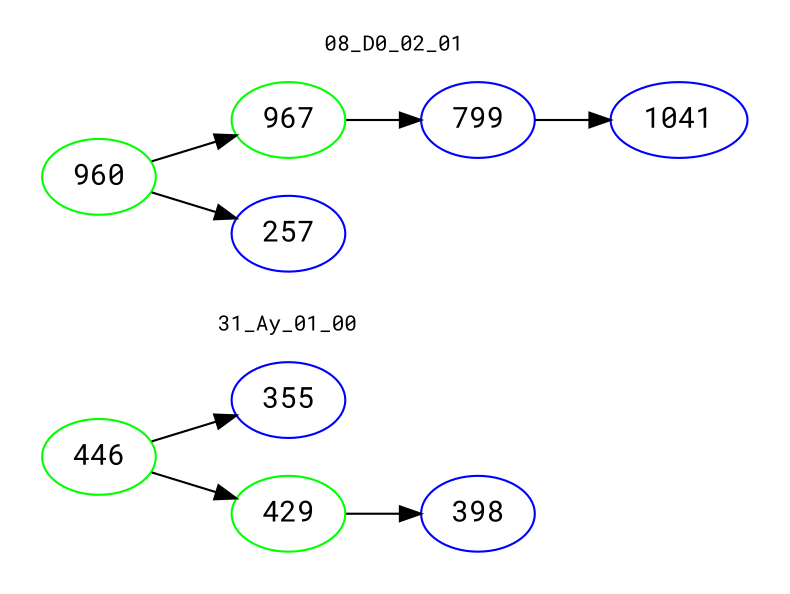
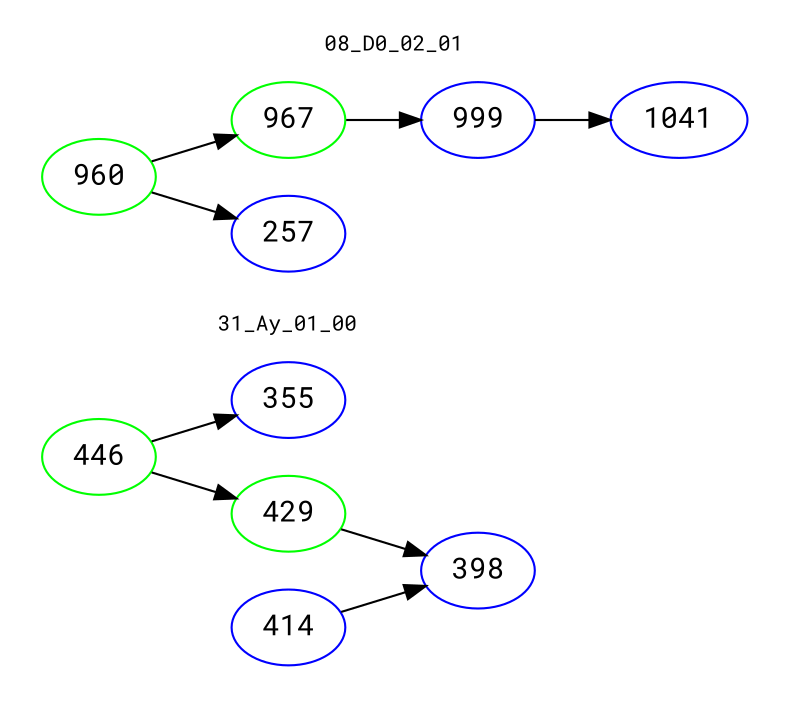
node "799": label "799" -> "999"
node "414": added
